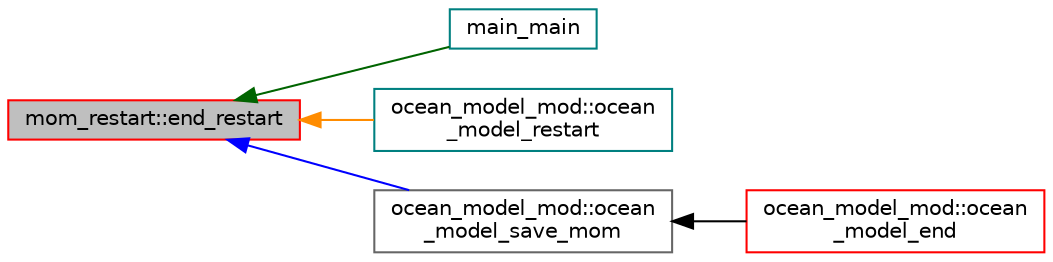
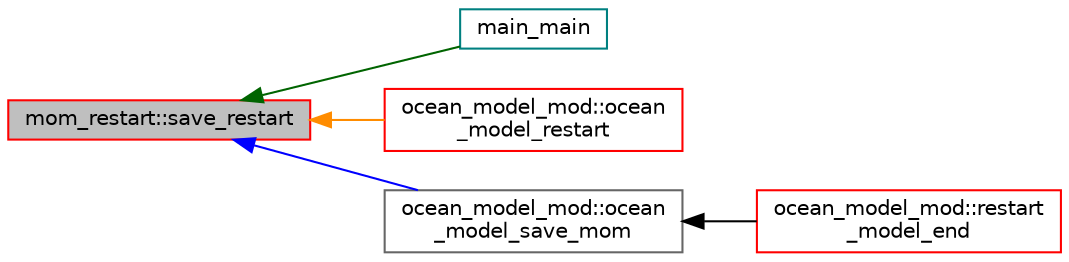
node "mom_restart::end_restart": label "mom_restart::end_restart" -> "mom_restart::save_restart"
node "ocean_model_mod::ocean _model_restart": color teal -> red
node "ocean_model_mod::ocean _model_end": label "ocean_model_mod::ocean _model_end" -> "ocean_model_mod::restart _model_end"
